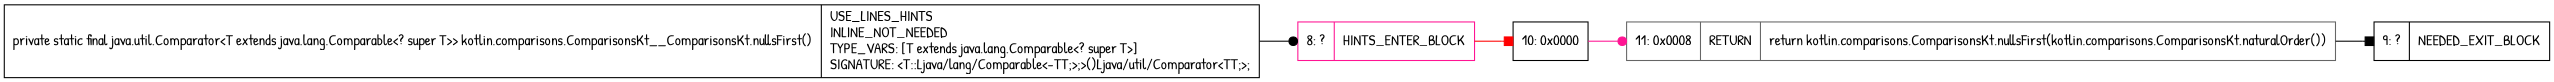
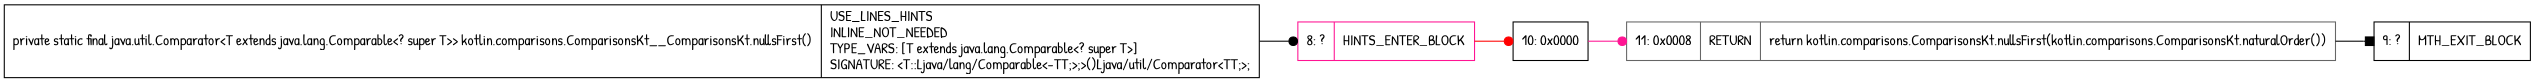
edge "8: ?" -> "10: 0x0000": arrowhead box -> dot
node "9: ?": text "NEEDED_EXIT_BLOCK" -> "MTH_EXIT_BLOCK"
